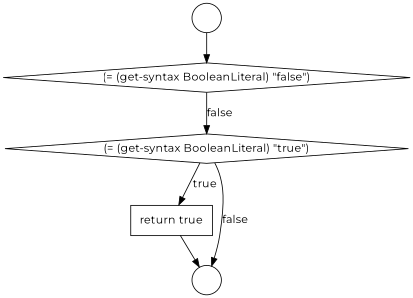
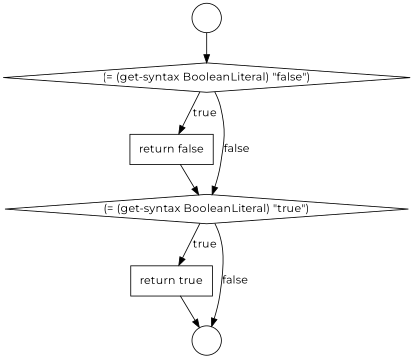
node "return false": added
